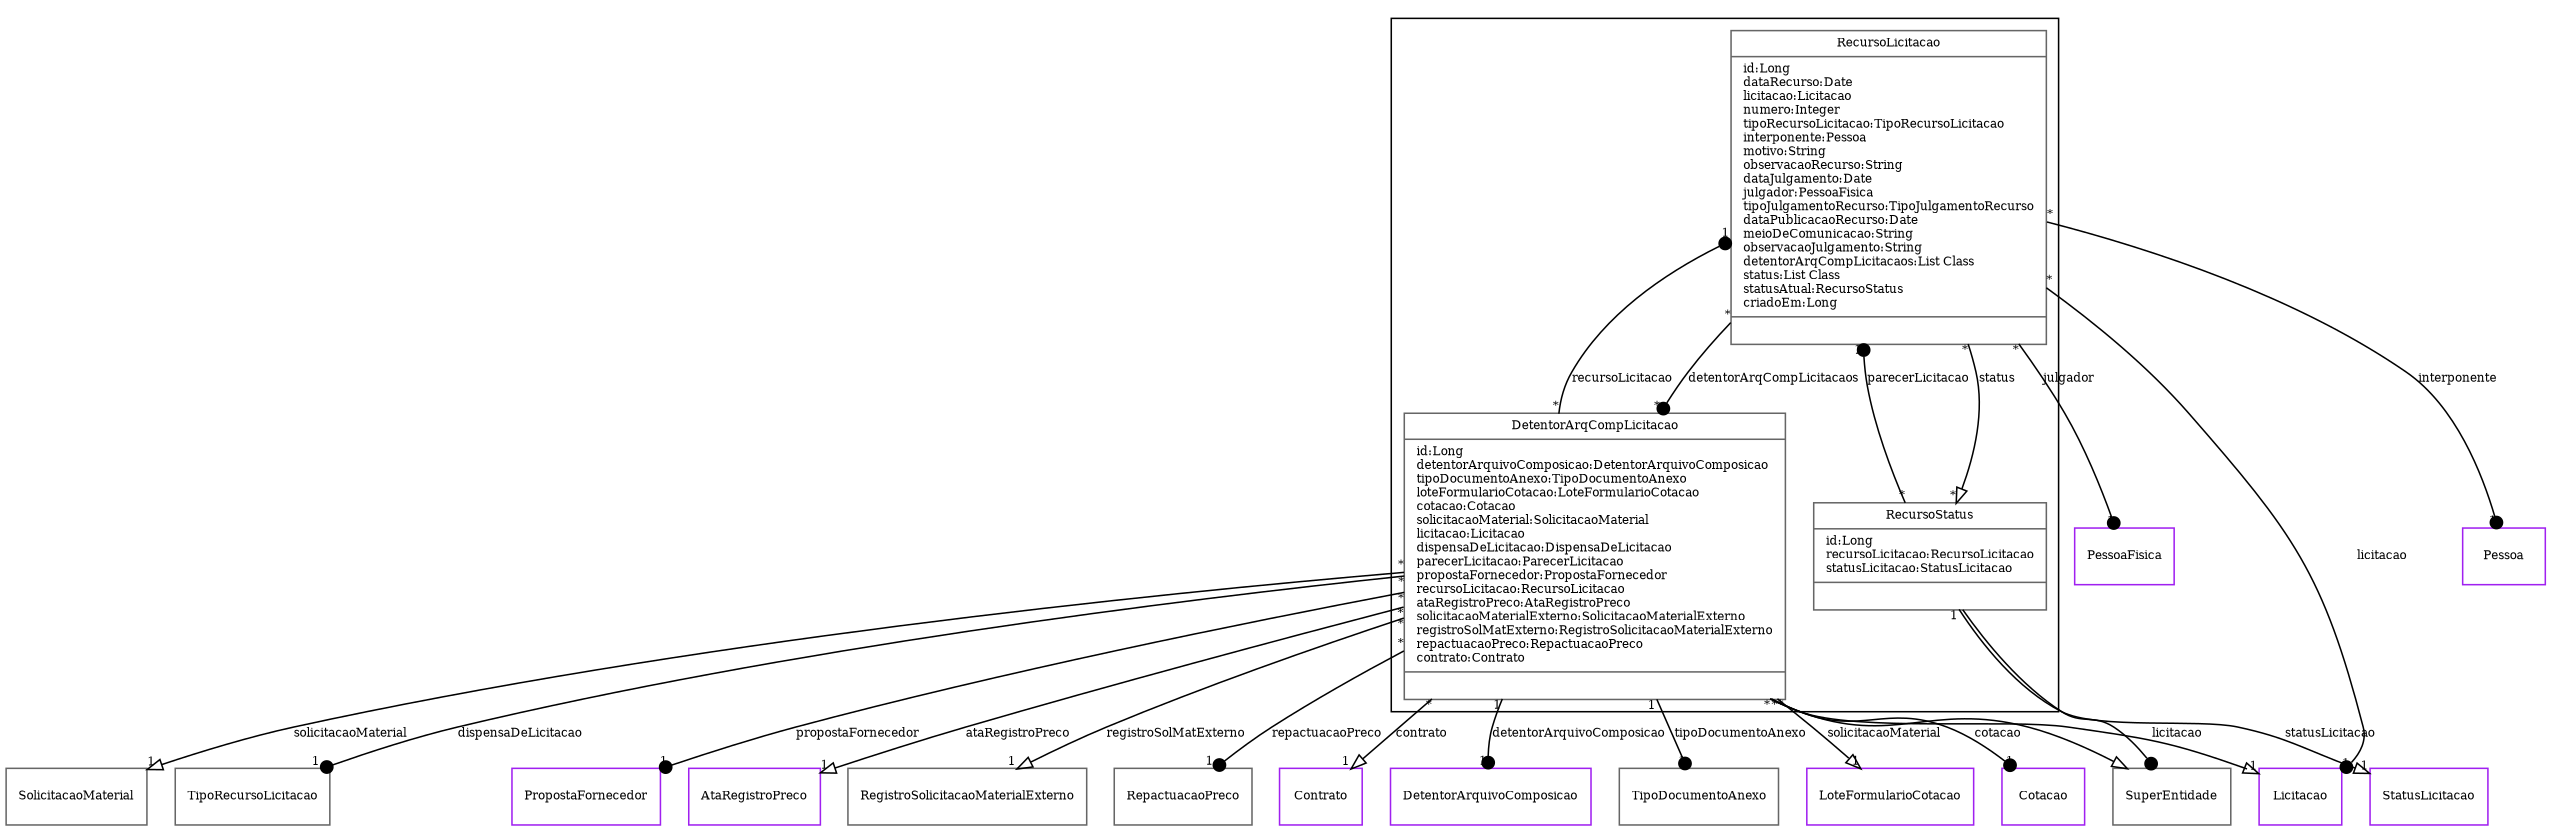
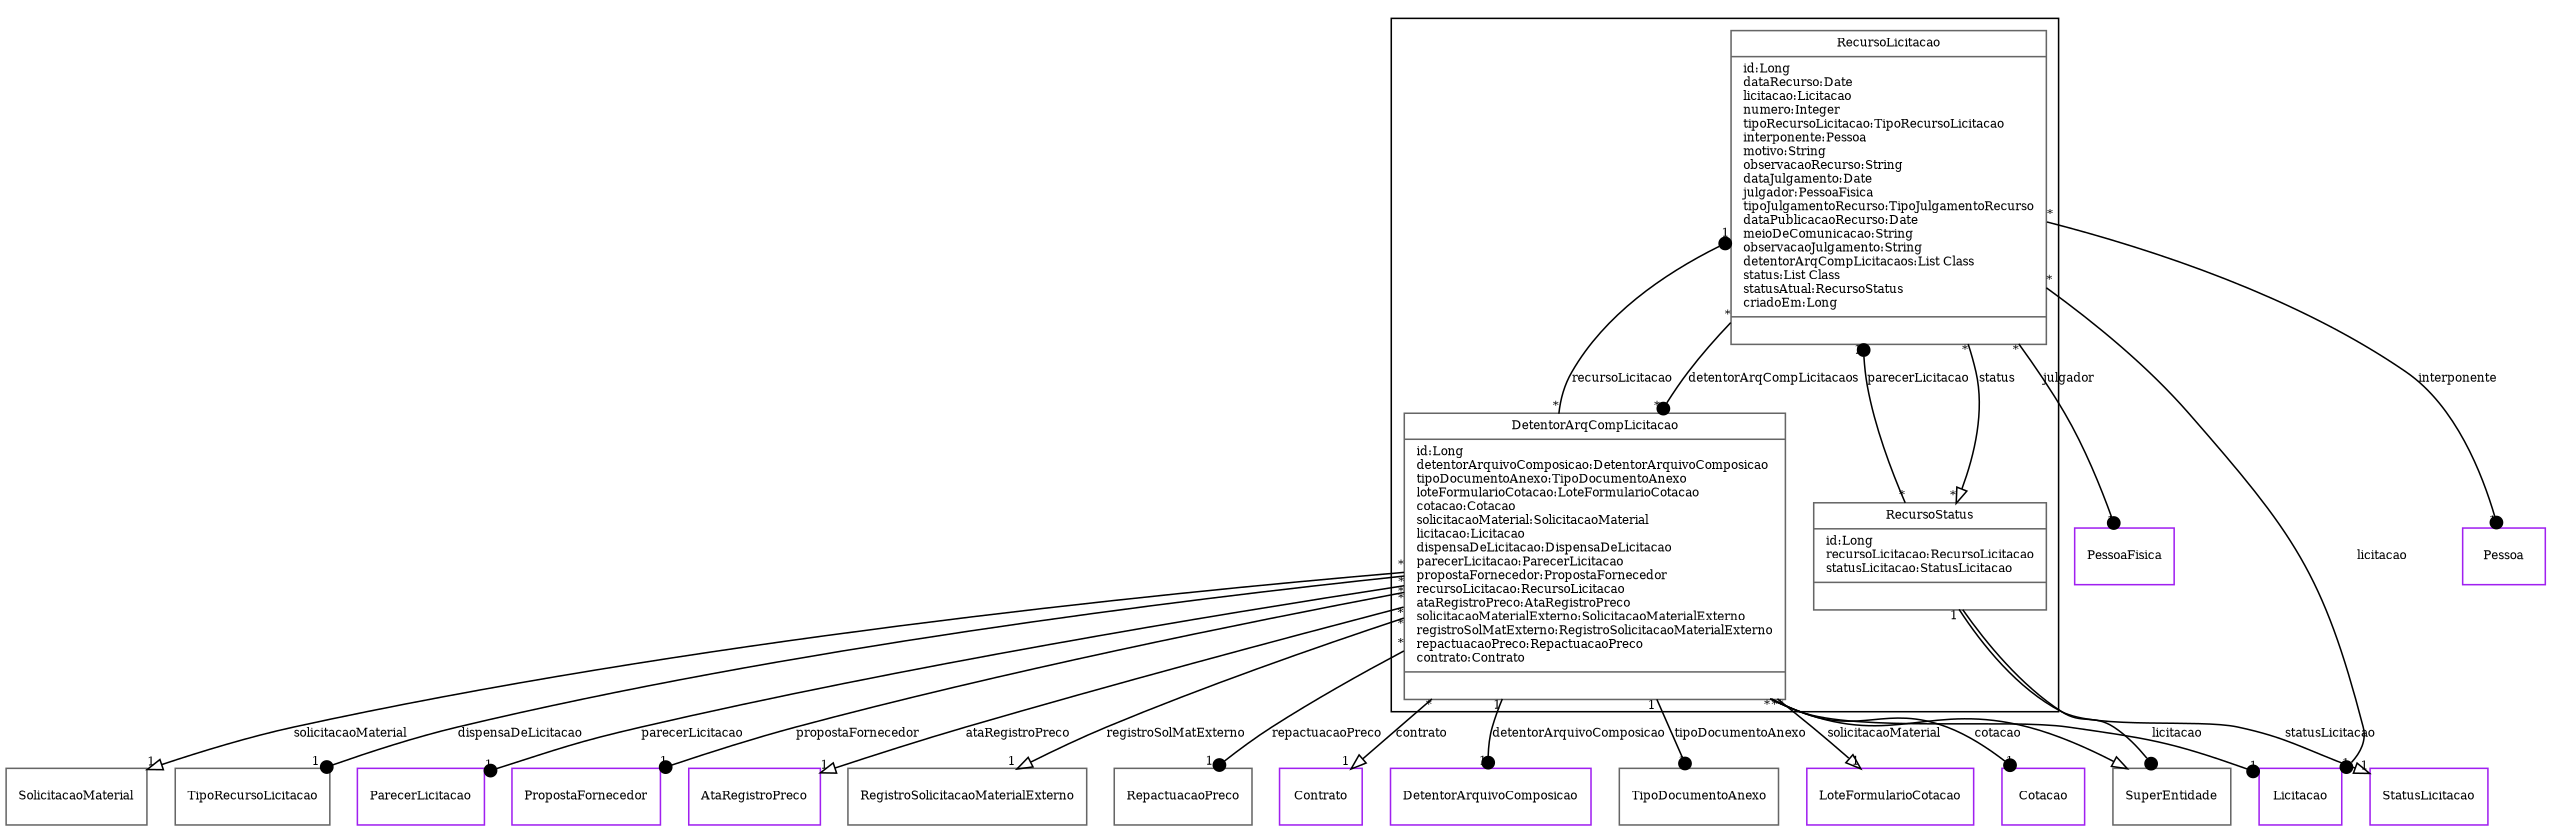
edge "DetentorArqCompLicitacao" -> "Licitacao": arrowhead onormal -> dot
node "ParecerLicitacao": added
